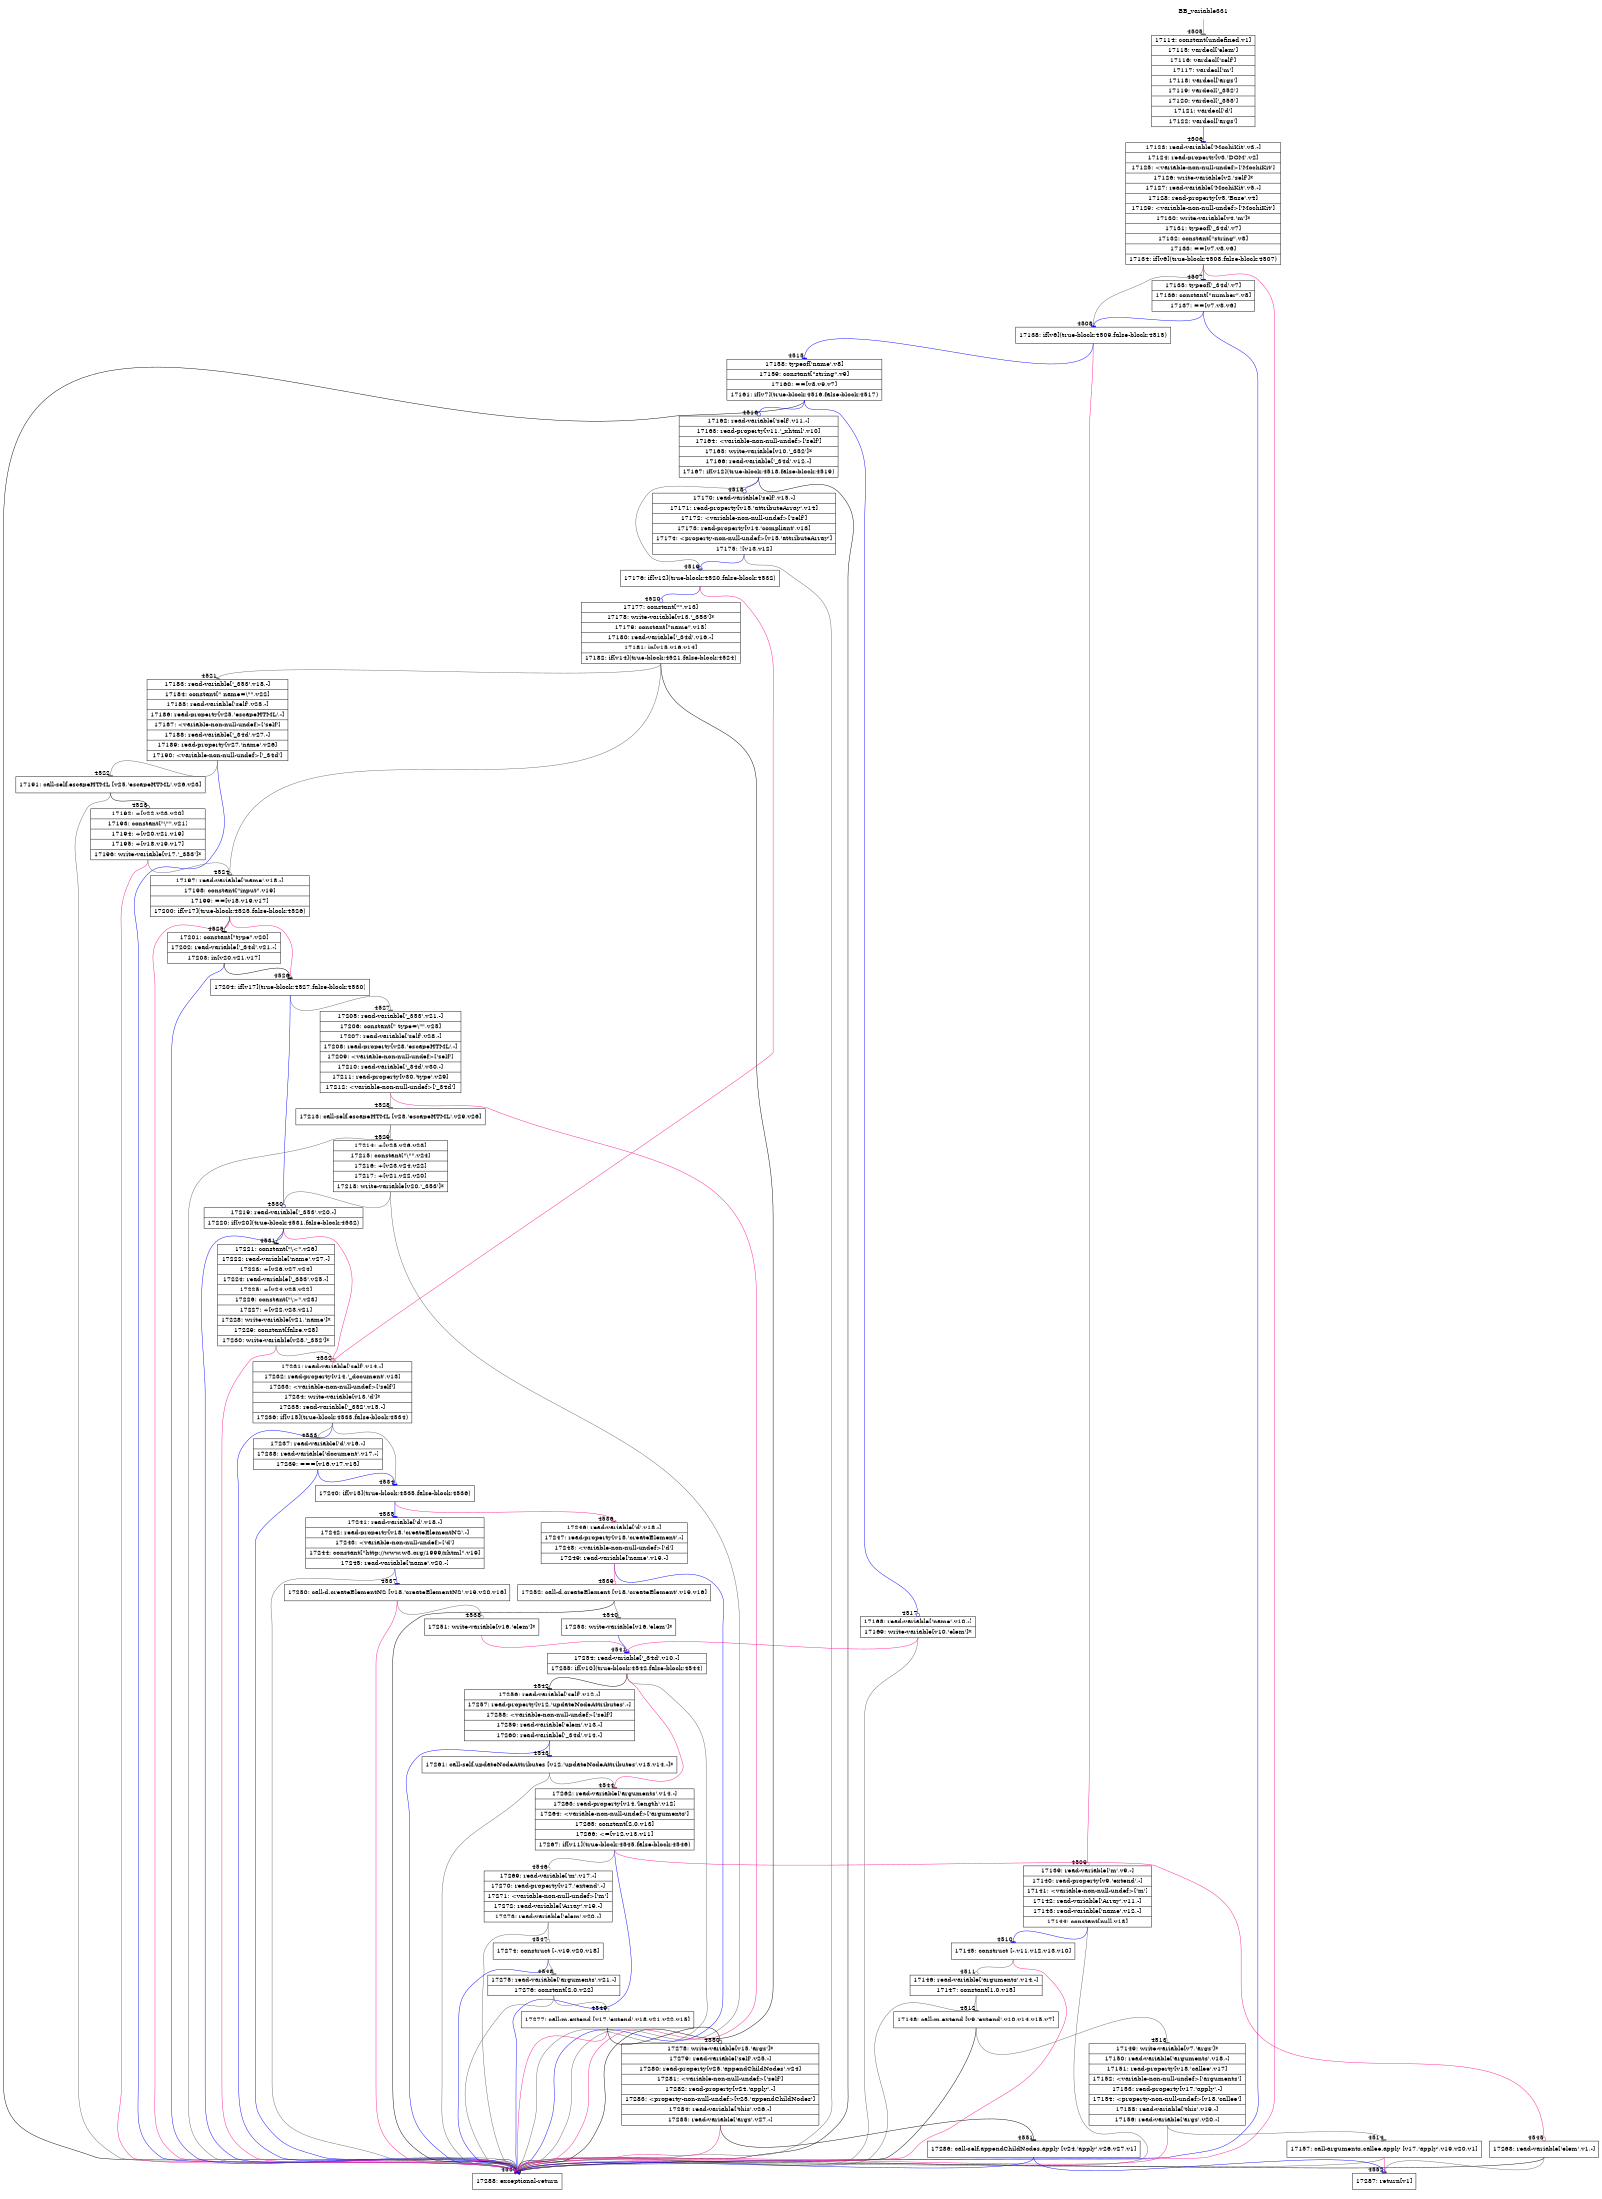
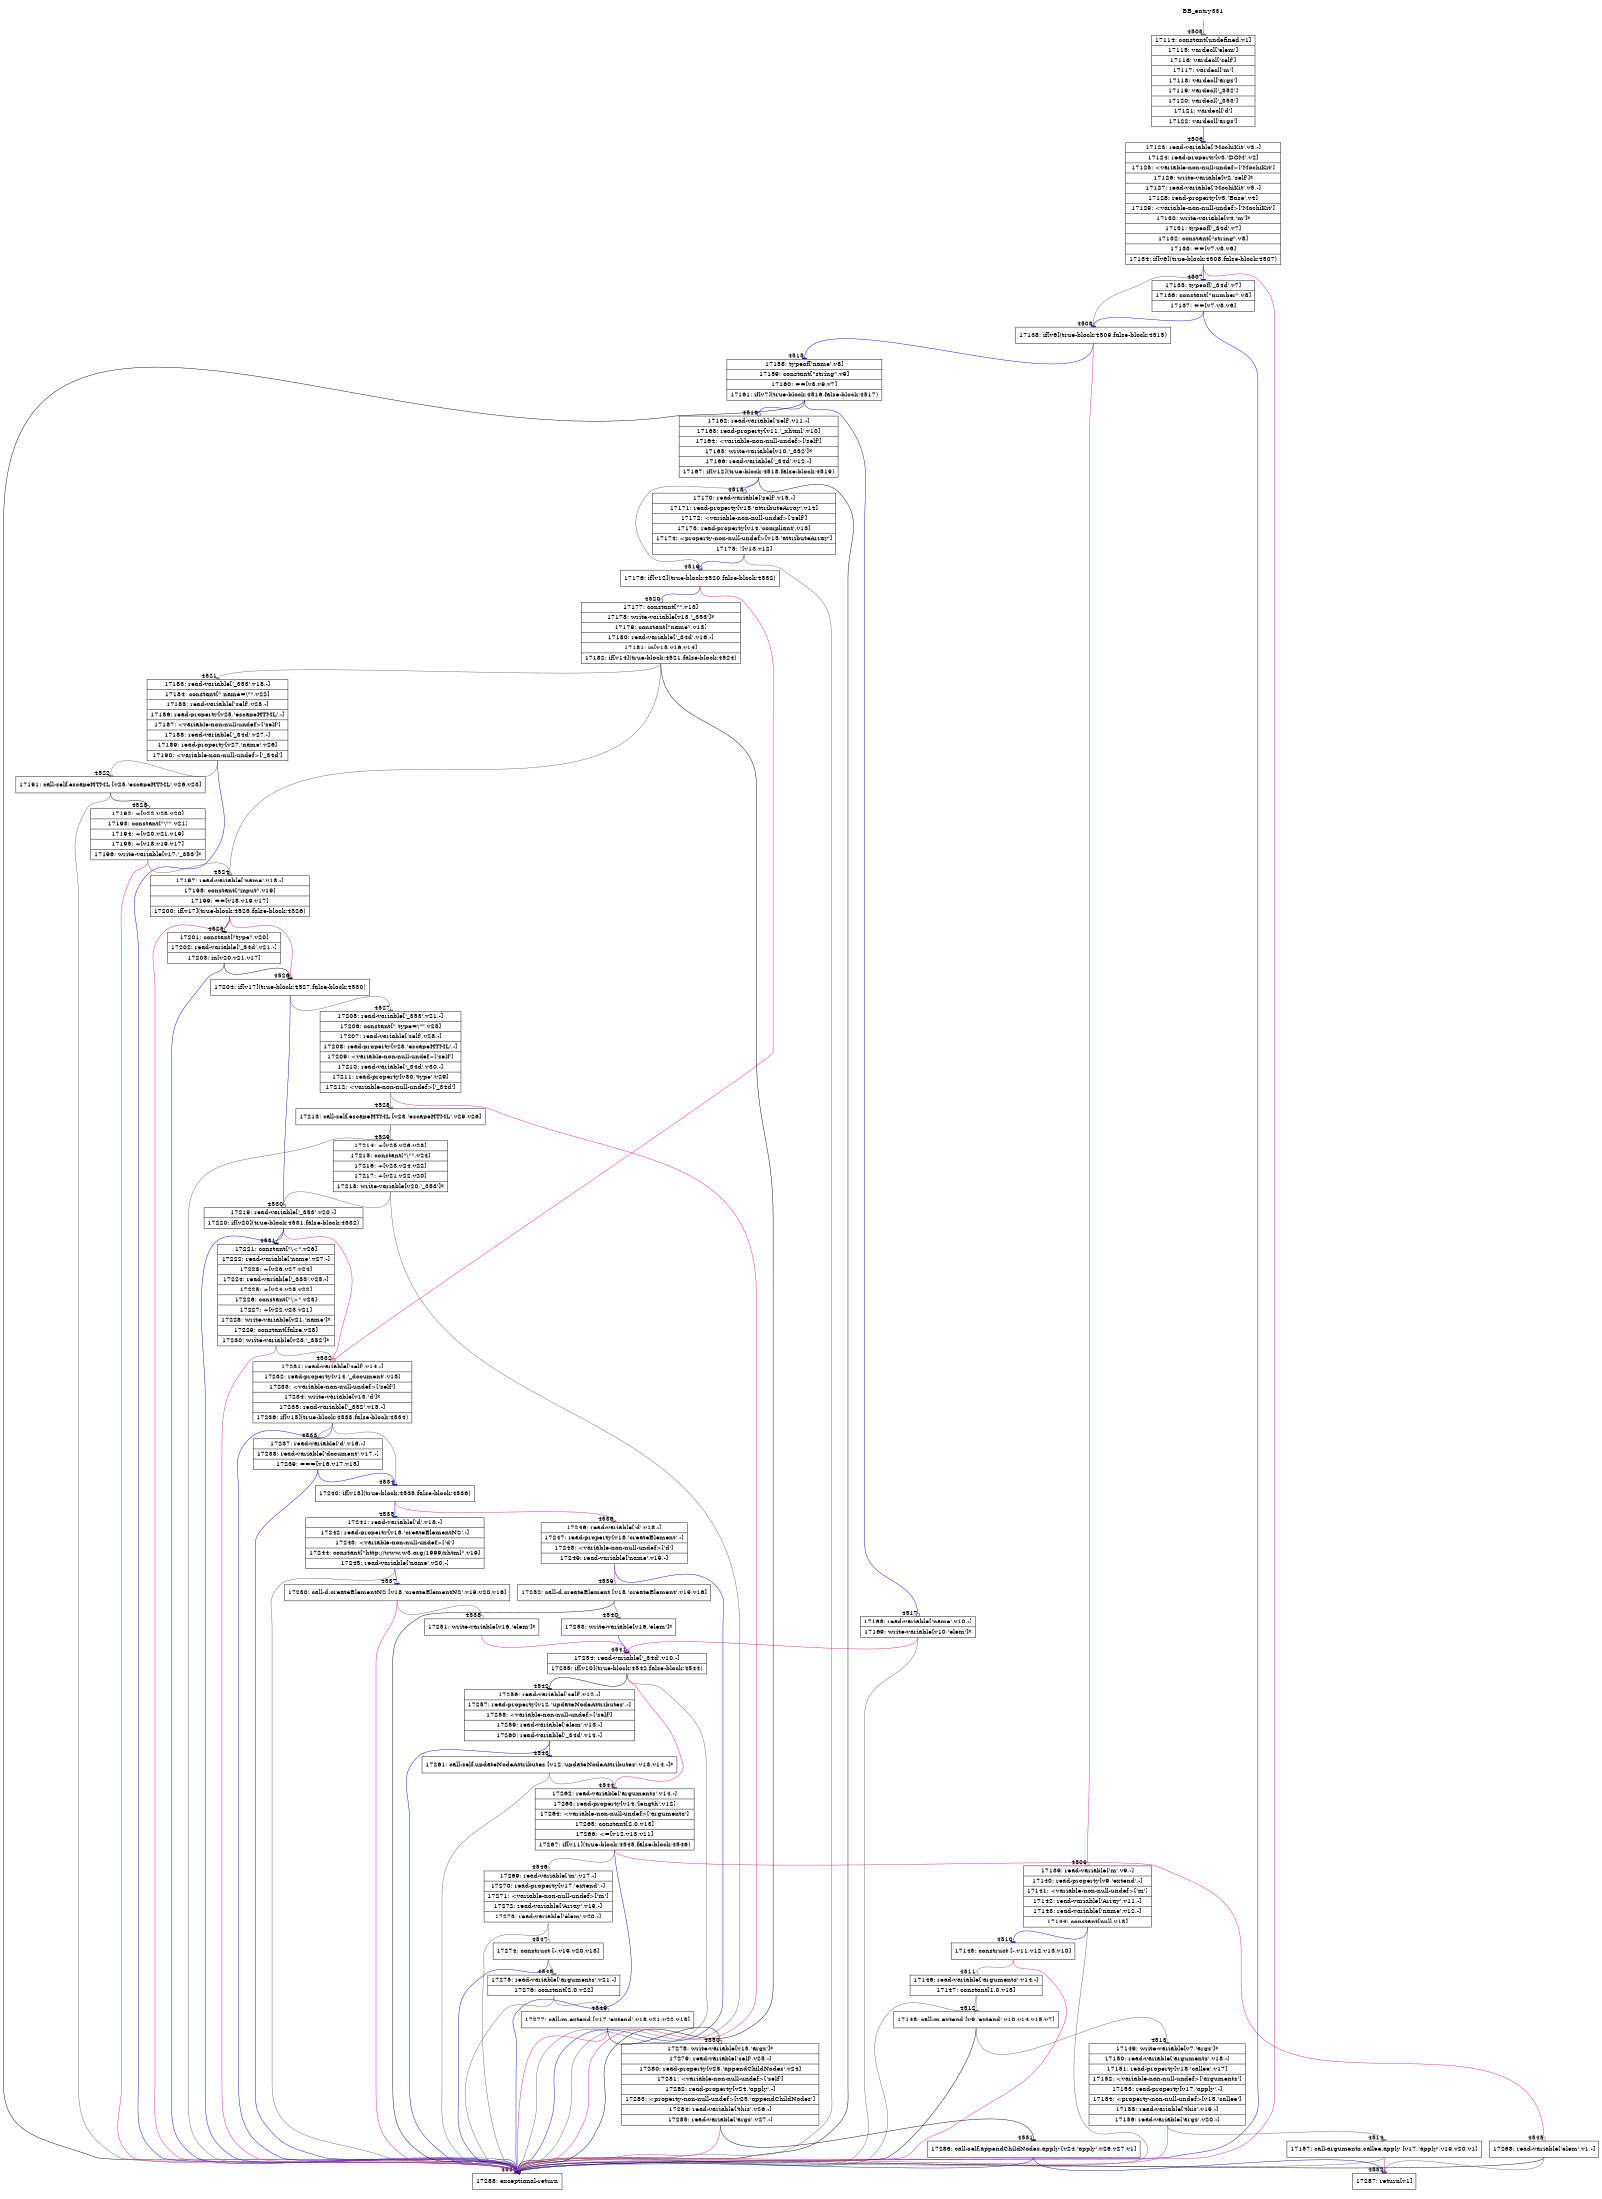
node "BB_variable331": label "BB_variable331" -> "BB_entry331"
